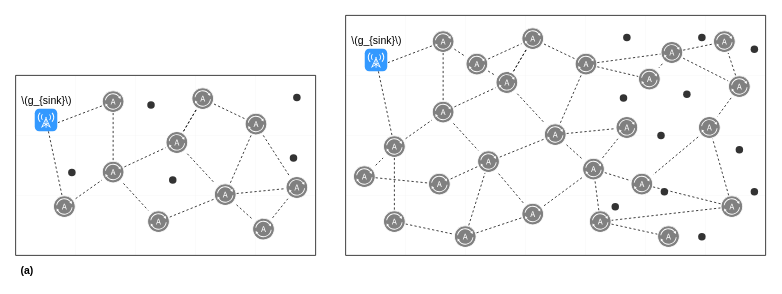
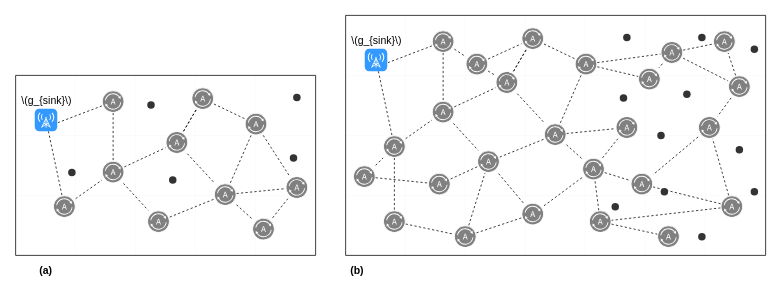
node "(a)": moved (27, 270) -> (45, 270)
node "(b)": added
